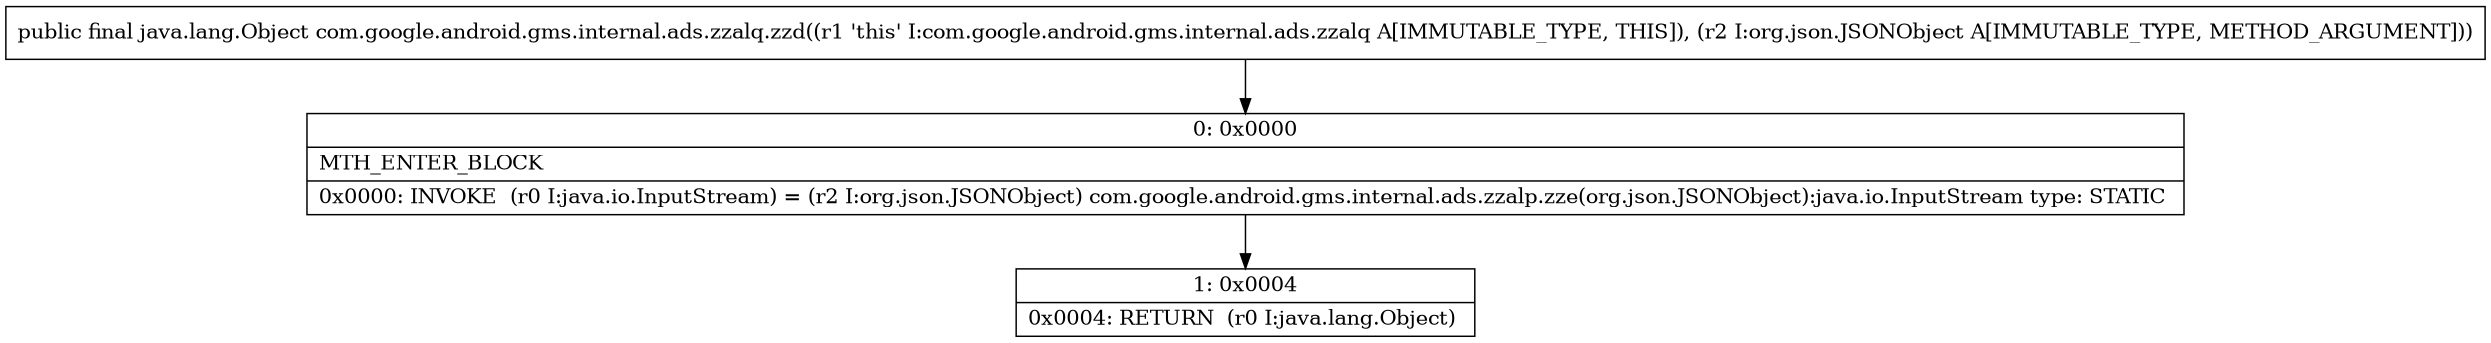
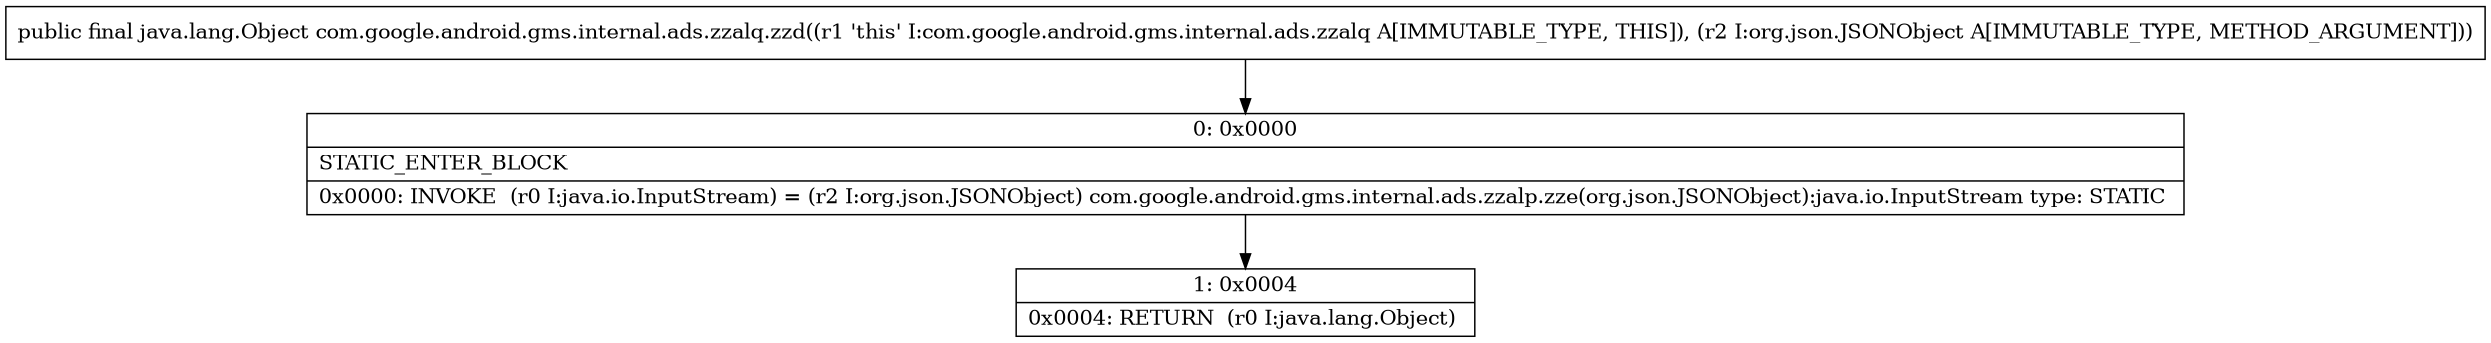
node "0: 0x0000": text "MTH_ENTER_BLOCK" -> "STATIC_ENTER_BLOCK"
